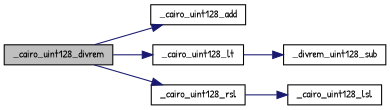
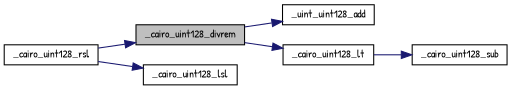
node "_cairo_uint128_add": label "_cairo_uint128_add" -> "_uint_uint128_add"
node "_divrem_uint128_sub": label "_divrem_uint128_sub" -> "_cairo_uint128_sub"
edge "_cairo_uint128_divrem" -> "_cairo_uint128_rsl": reversed
